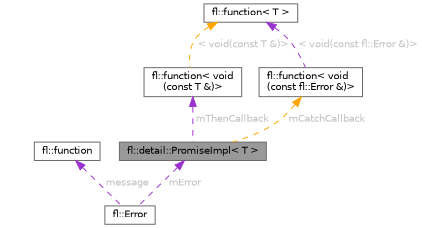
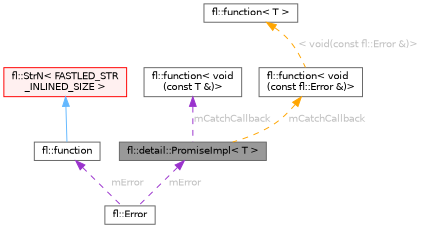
edge "fl::function< void (const T &)>" -> "fl::function< T >": removed, label "< void(const T &)>"
edge "fl::function< void (const fl::Error &)>" -> "fl::function< T >": color darkorchid3 -> orange
node "fl::StrN< FASTLED_STR _INLINED_SIZE >": added
edge "fl::detail::PromiseImpl< T >" -> "fl::function< void (const T &)>": label " mThenCallback" -> " mCatchCallback"
edge "fl::Error" -> "fl::function": label " message" -> " mError"
